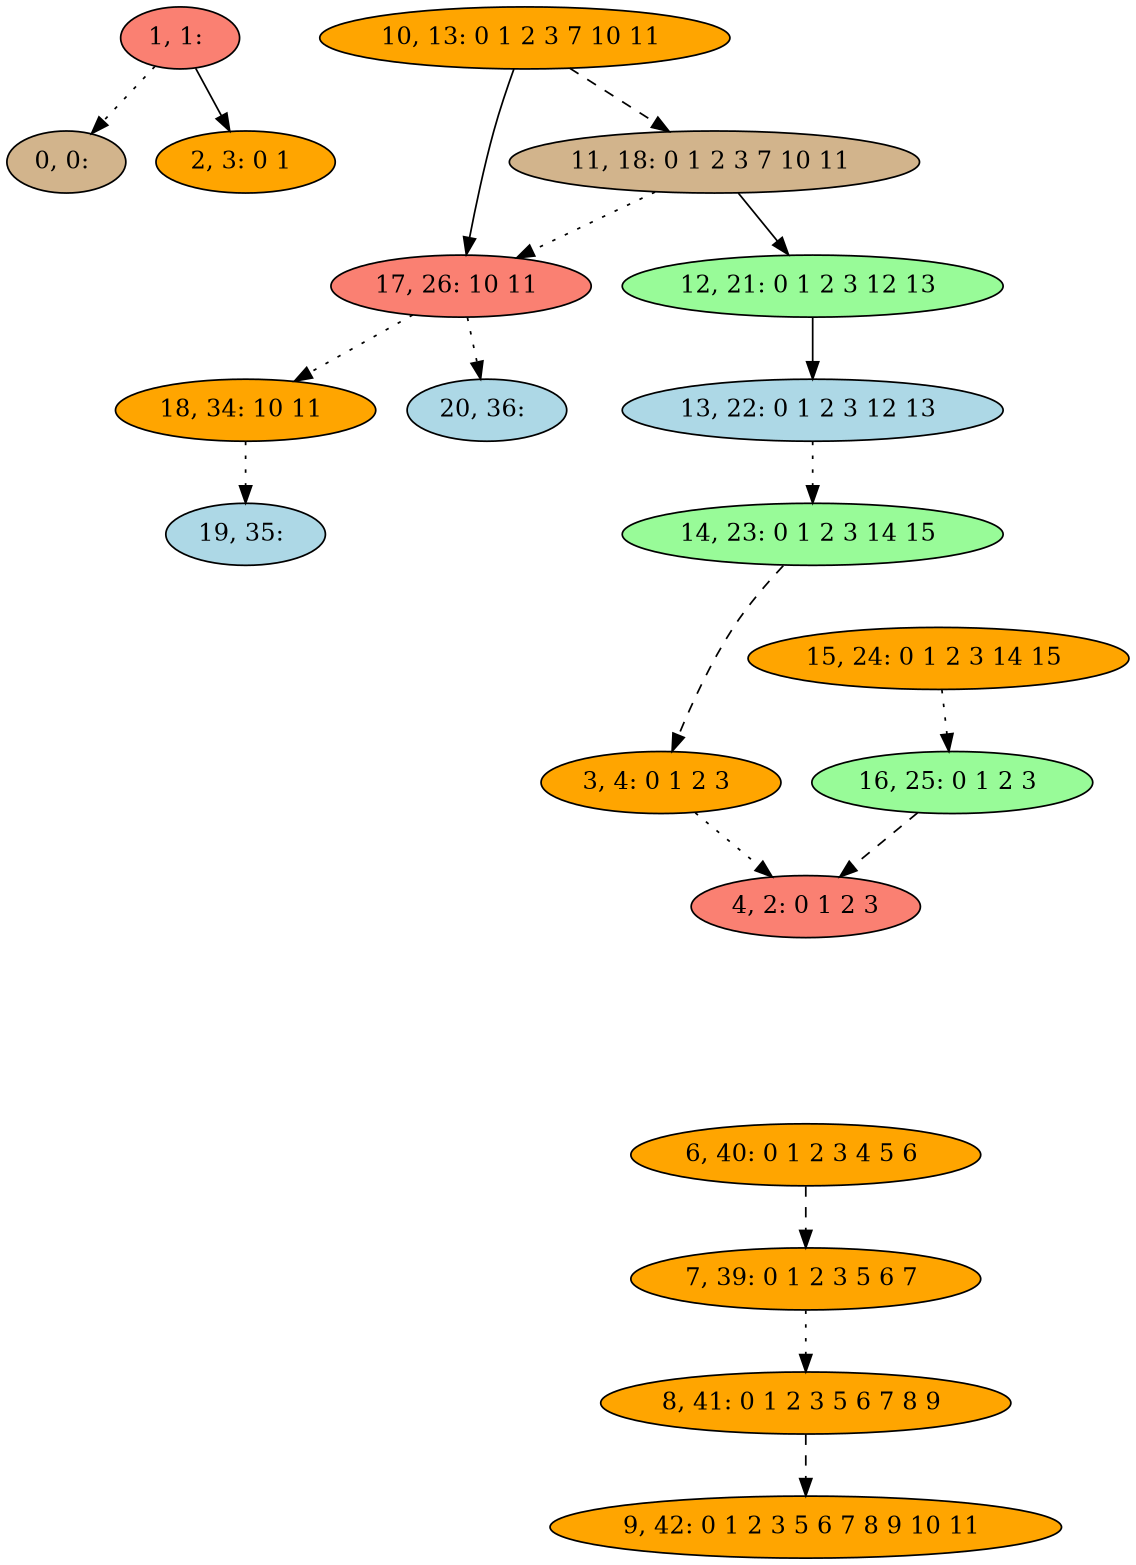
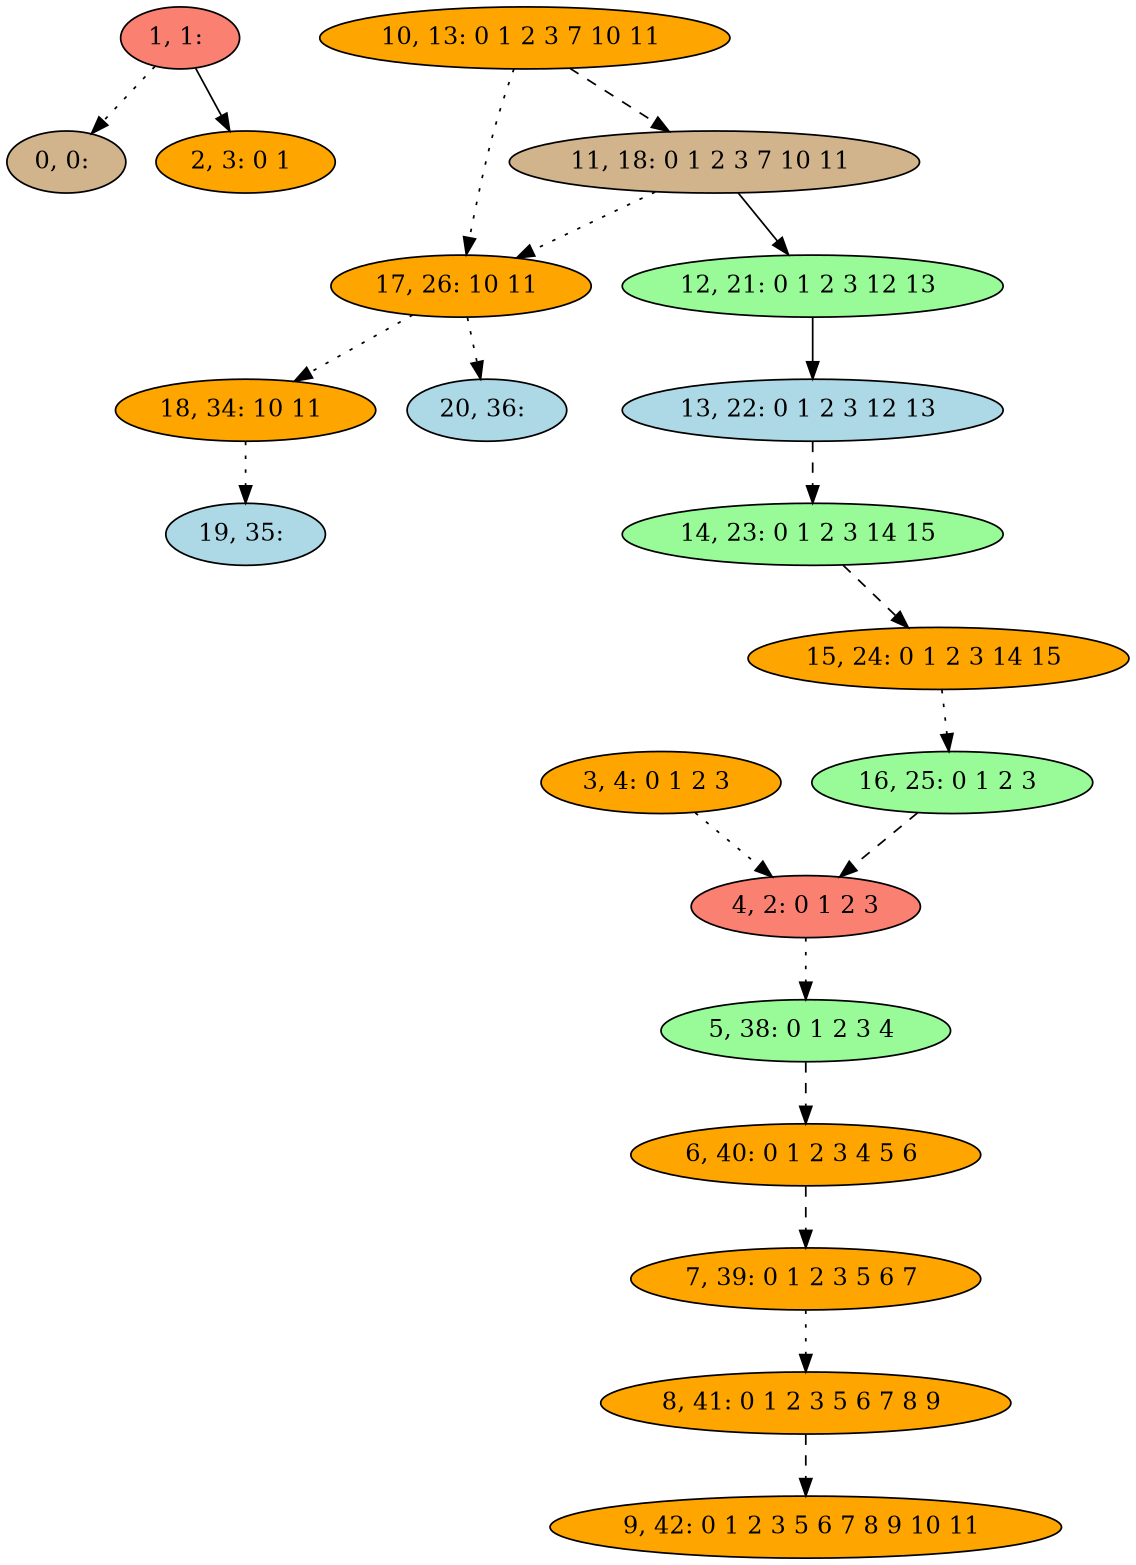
edge "10, 13: 0 1 2 3 7 10 11" -> "17, 26: 10 11": style solid -> dotted
node "17, 26: 10 11": fillcolor salmon -> orange
edge "13, 22: 0 1 2 3 12 13" -> "14, 23: 0 1 2 3 14 15": style dotted -> dashed
edge "14, 23: 0 1 2 3 14 15" -> "3, 4: 0 1 2 3": now "14, 23: 0 1 2 3 14 15" -> "15, 24: 0 1 2 3 14 15"
node "5, 38: 0 1 2 3 4": added
